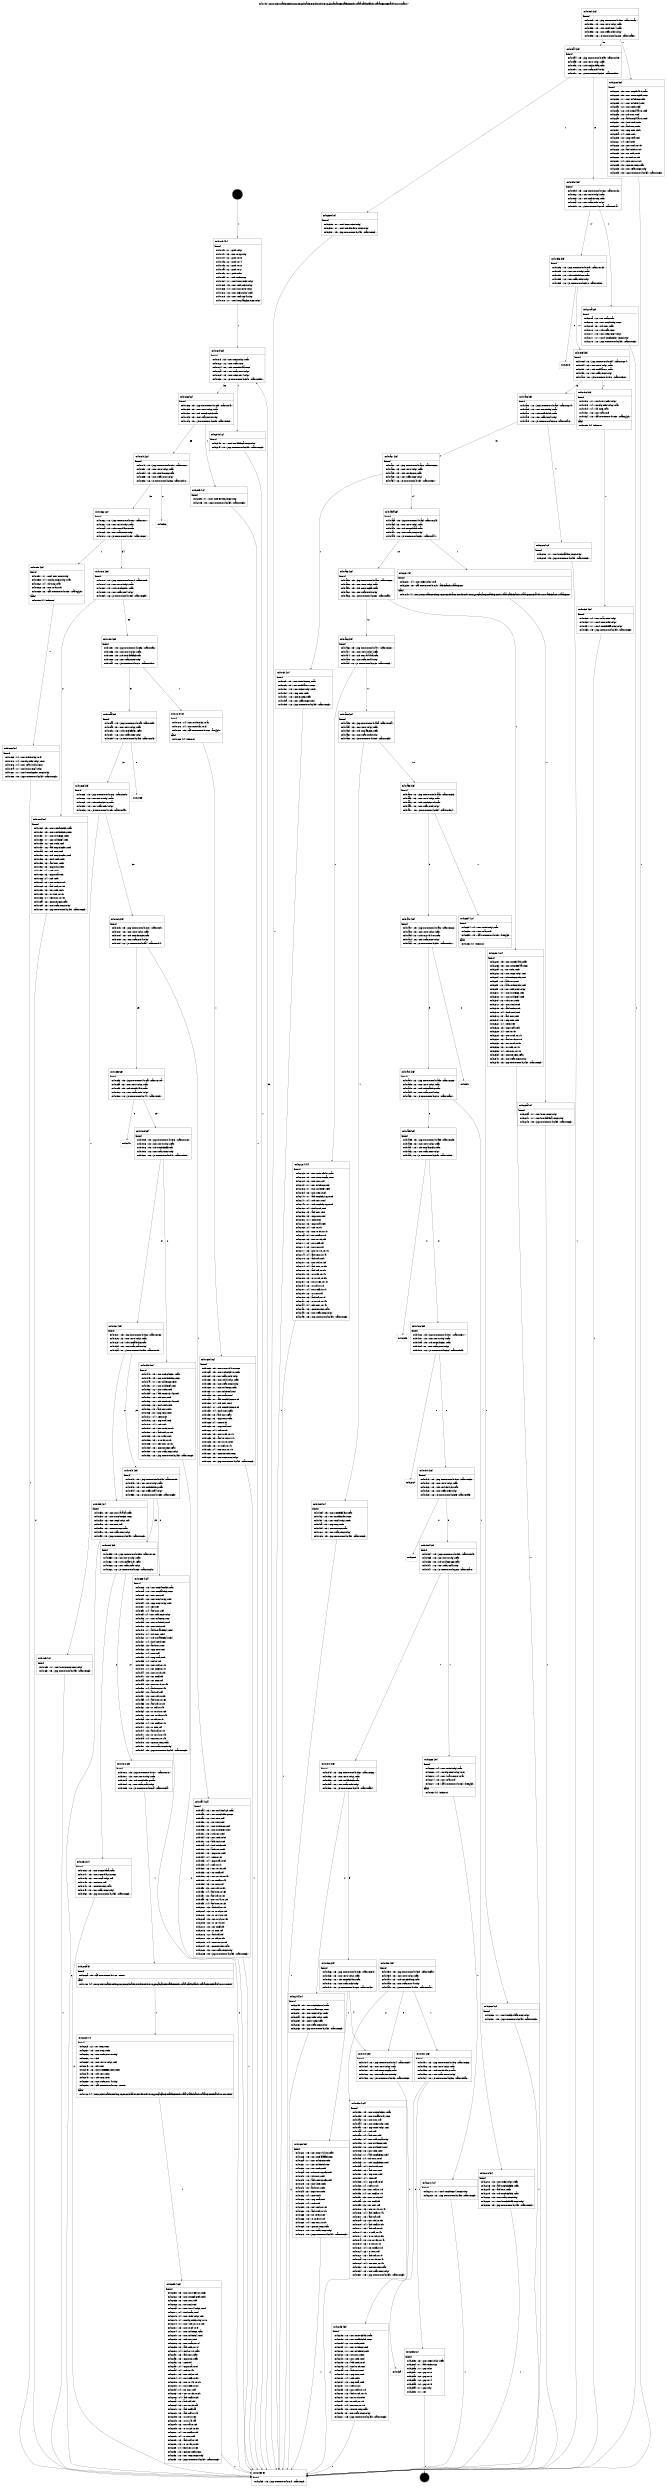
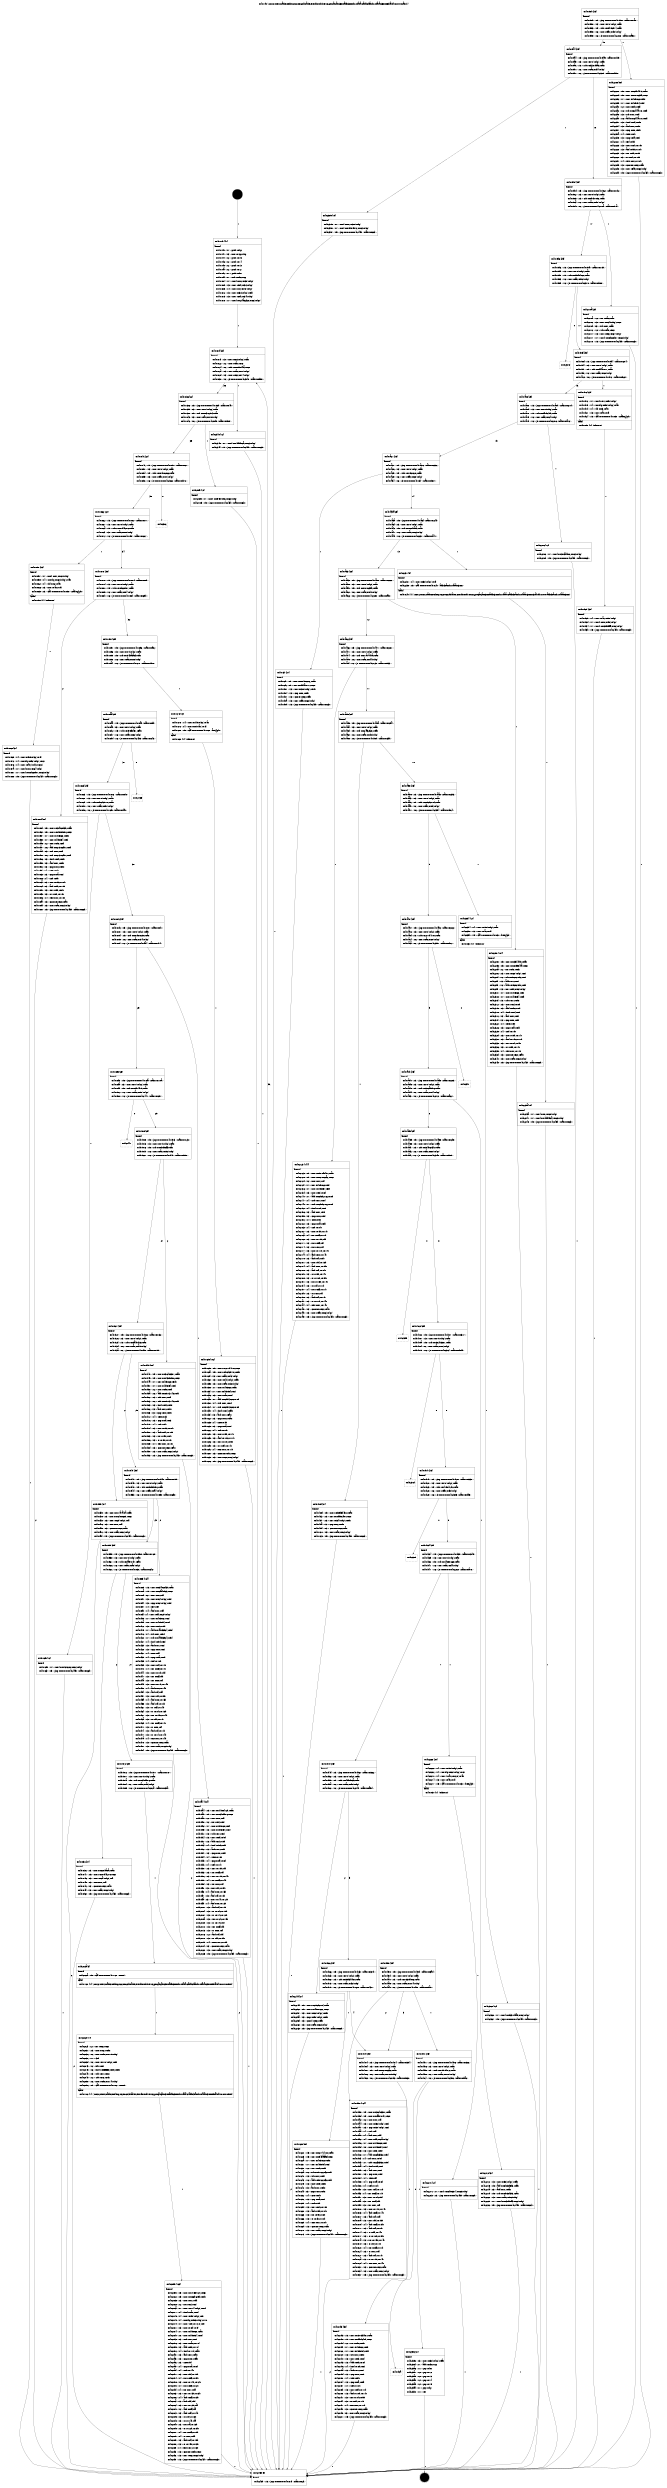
edge "0x401891 [25]" -> "0x4018aa [25]": removed, label "31"
